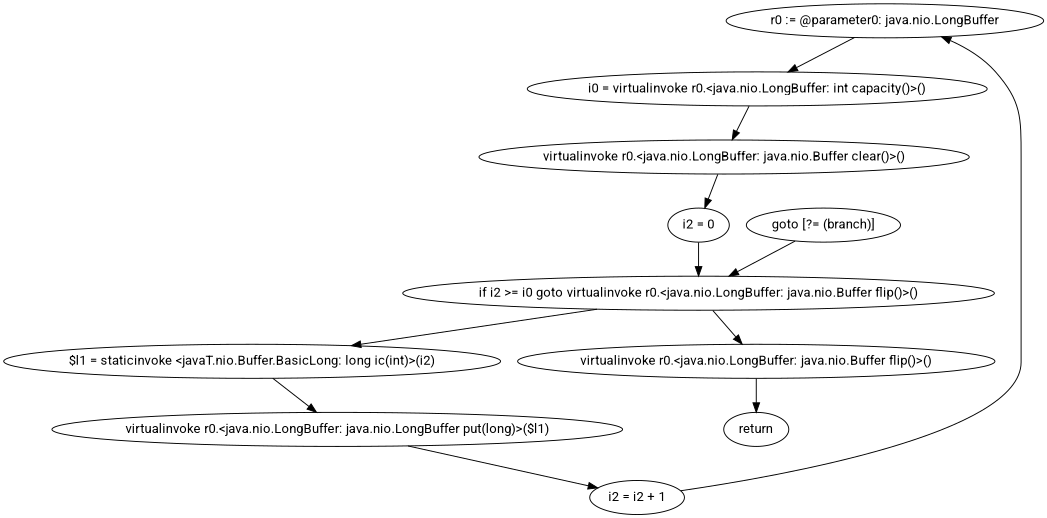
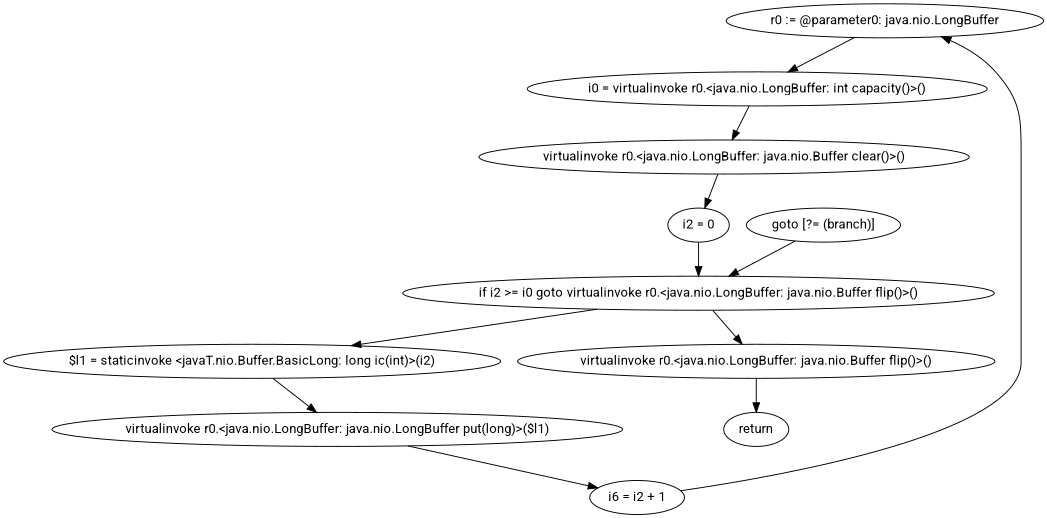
node "i2 = i2 + 1": label "i2 = i2 + 1" -> "i6 = i2 + 1"
